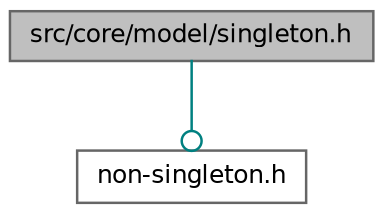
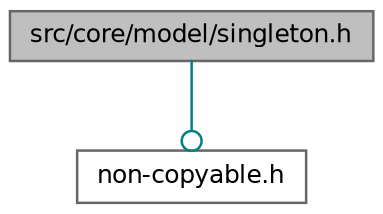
node "non-singleton.h": label "non-singleton.h" -> "non-copyable.h"
